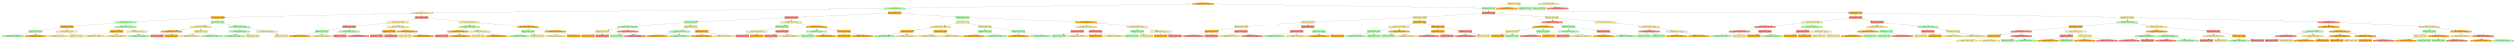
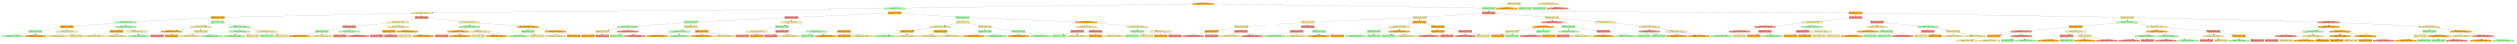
node "Node{data=[2155, 2155]}": removed
node "Node{data=[1483, 1483]}": added
node "Node{data=[2158, 2158]}": fillcolor orange -> khaki
